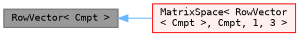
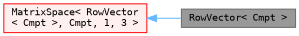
edge "MatrixSpace< RowVector < Cmpt >, Cmpt, 1, 3 >" -> "RowVector< Cmpt >": reversed
